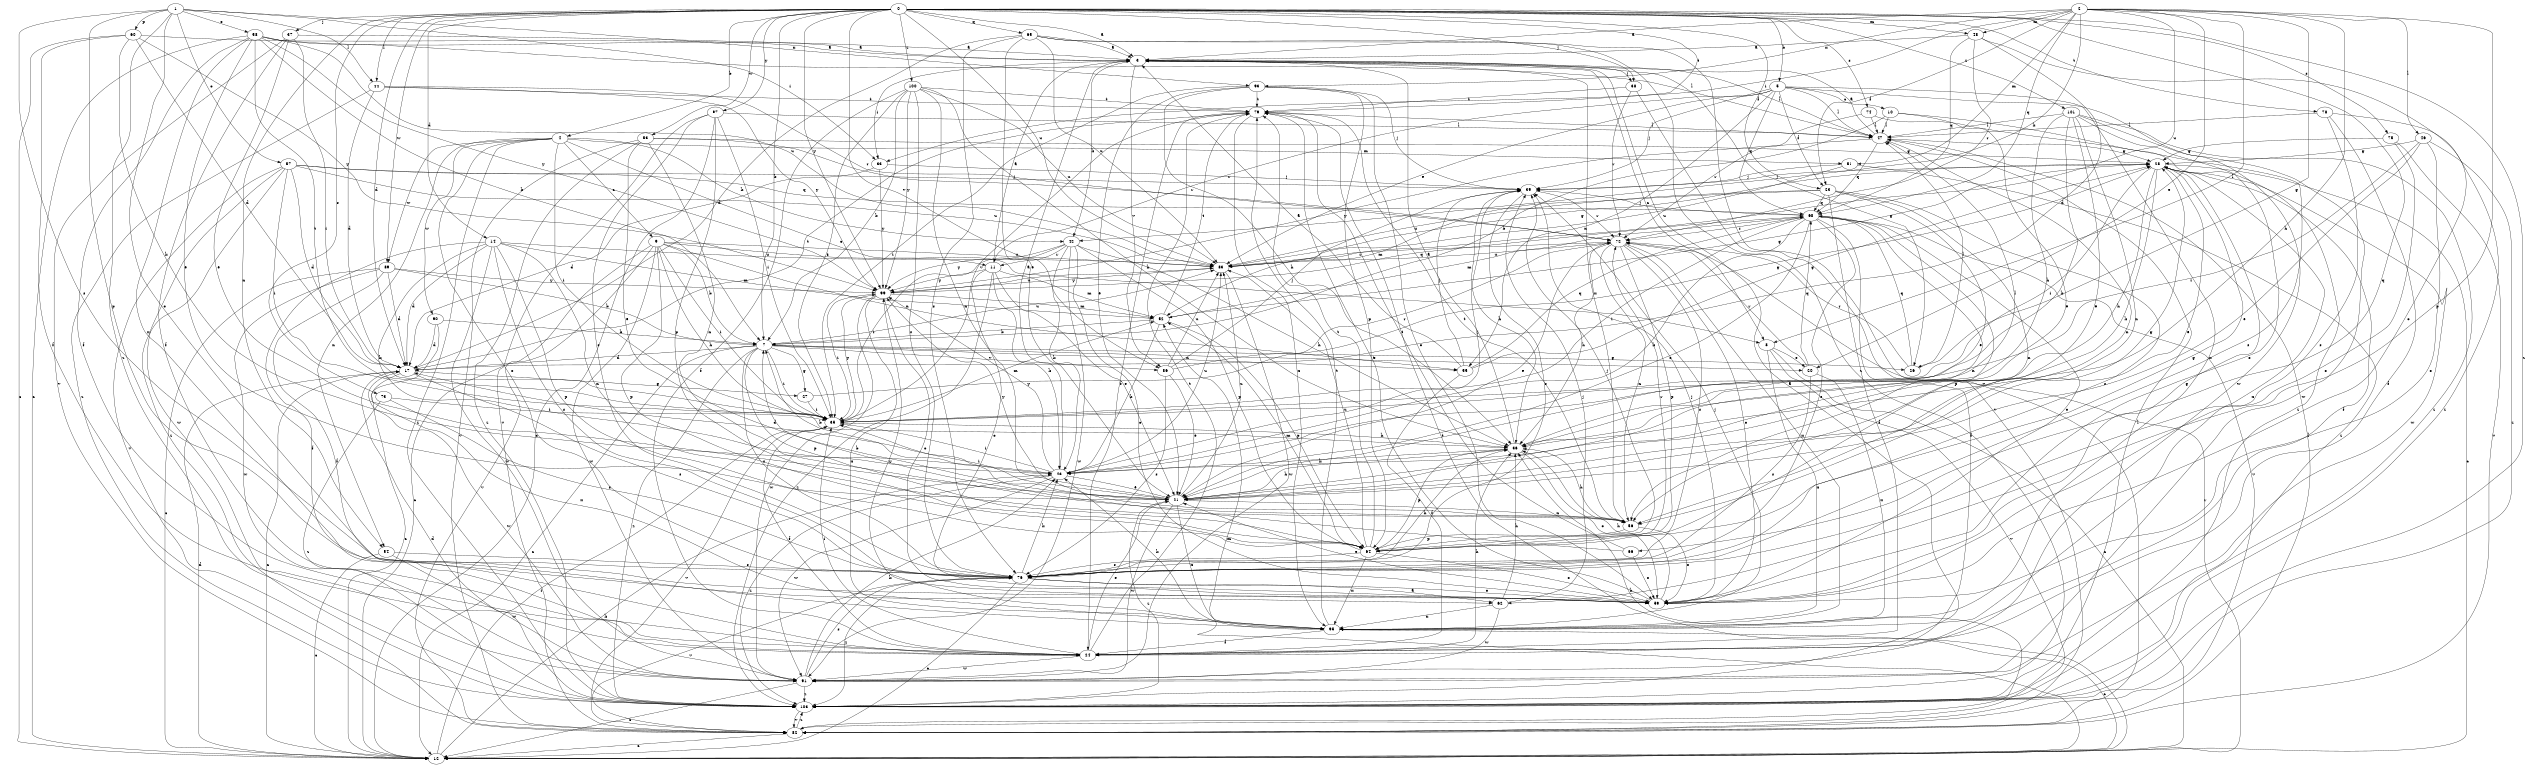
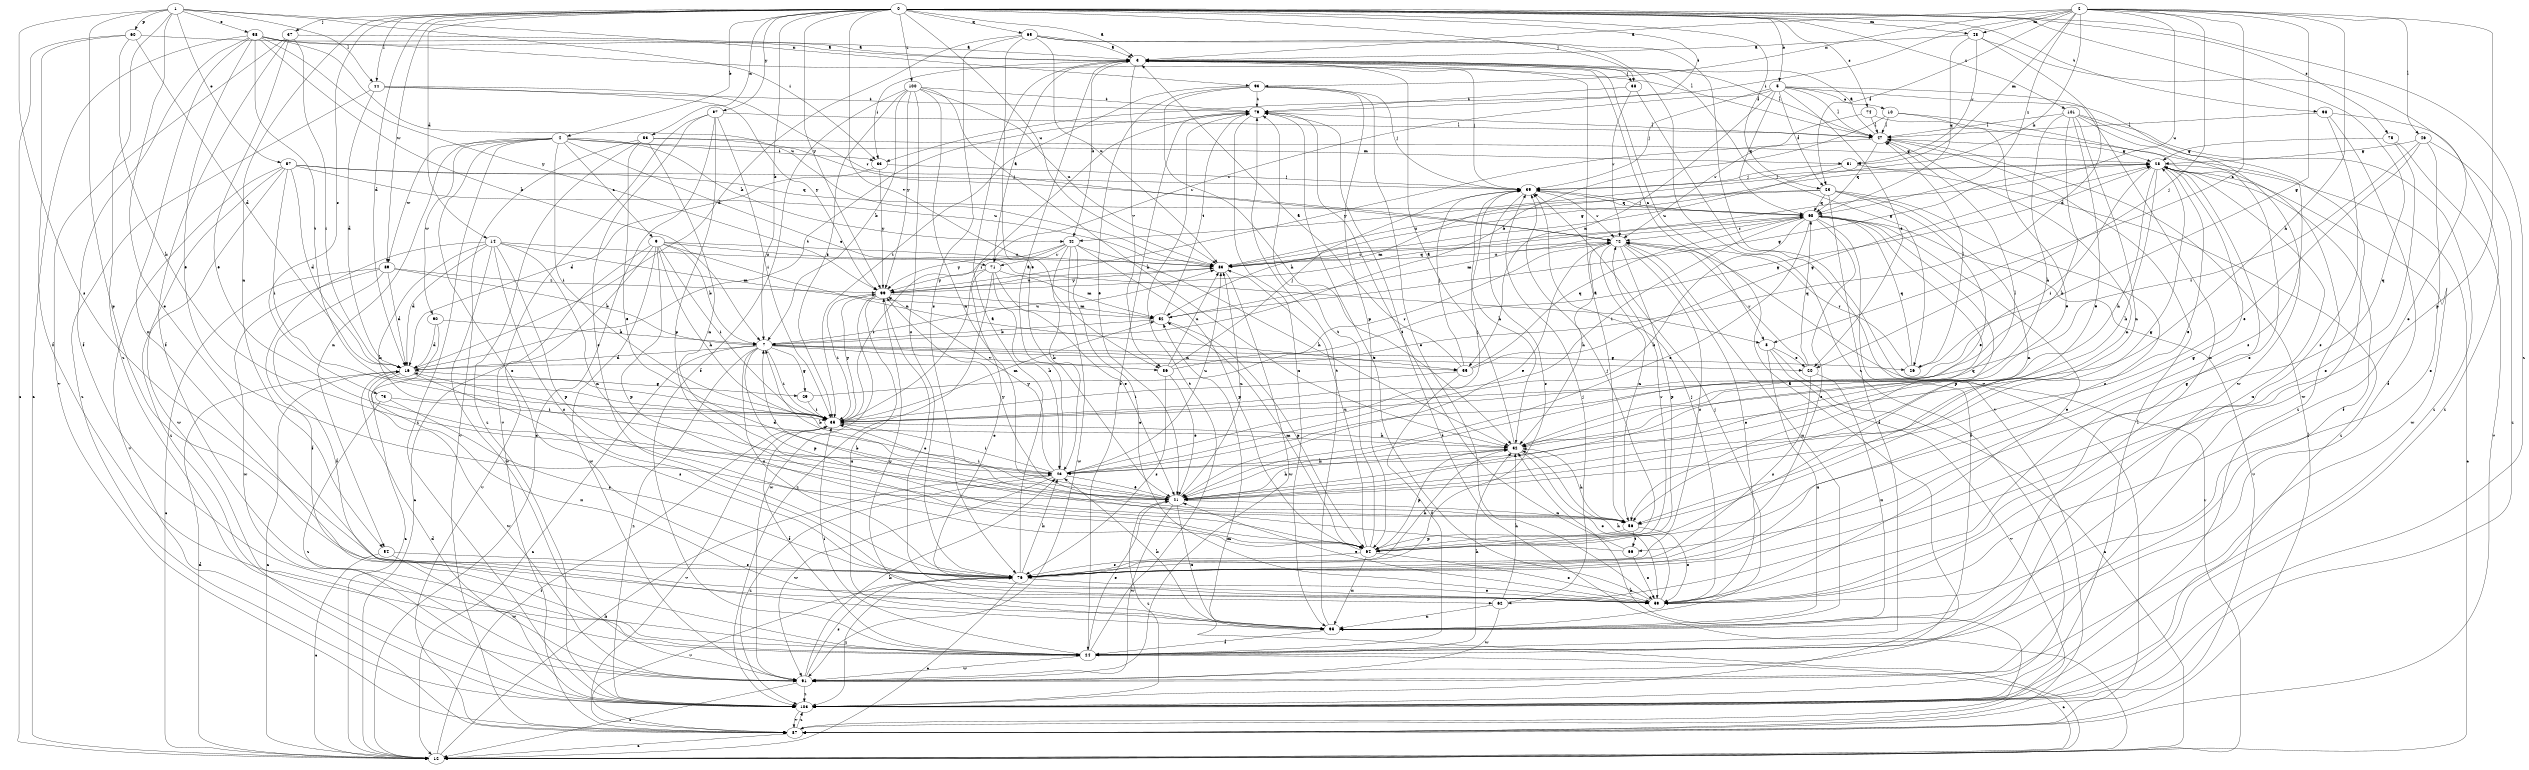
edge "3" -> "39": added, label "j"
edge "0" -> "53": label "w" -> "n"
edge "2" -> "68": label "q" -> "z"
node "78": label "78" -> "98"
edge "4" -> "33": added, label "i"
edge "5" -> "83": now "5" -> "20"
edge "2" -> "8": label "l" -> "c"
edge "48" -> "72": now "48" -> "51"
edge "2" -> "20": label "e" -> "j"
edge "39" -> "68": added, label "q"
edge "60" -> "99": removed, label "y"
edge "79" -> "35": label "v" -> "i"
node "11": label "11" -> "71"
edge "89" -> "99": label "y" -> "z"
edge "56" -> "3": label "x" -> "a"
edge "56" -> "79": now "56" -> "66"
node "17": label "17" -> "16"
edge "68" -> "56": label "n" -> "q"
edge "55" -> "35": added, label "i"
node "27": label "27" -> "29"
edge "52" -> "43": removed, label "k"
node "36": label "36" -> "32"
edge "76" -> "62": now "76" -> "3"
edge "95" -> "12": now "24" -> "12"
node "82": label "82" -> "87"
